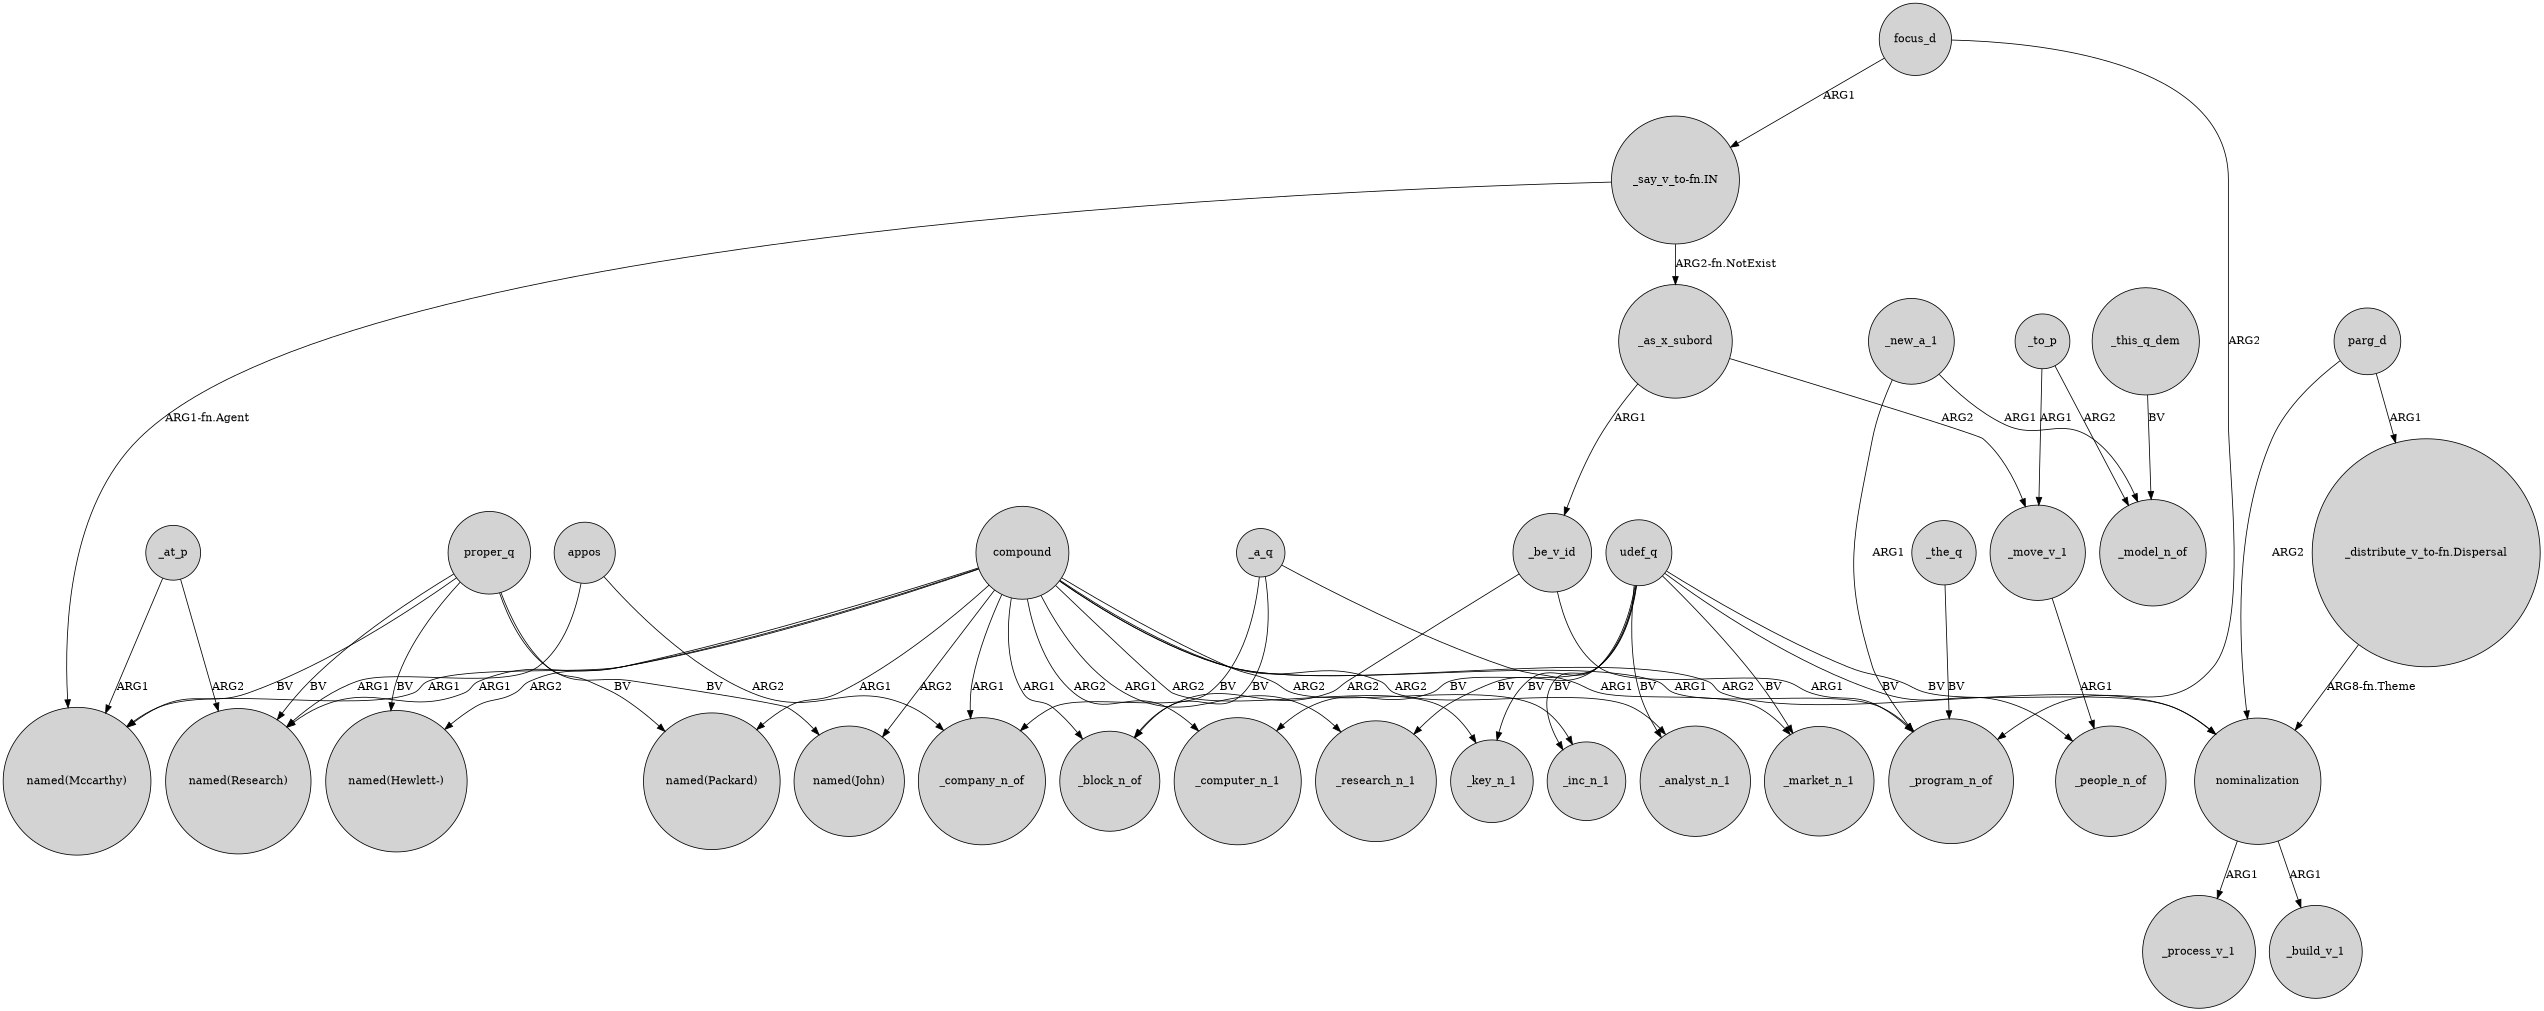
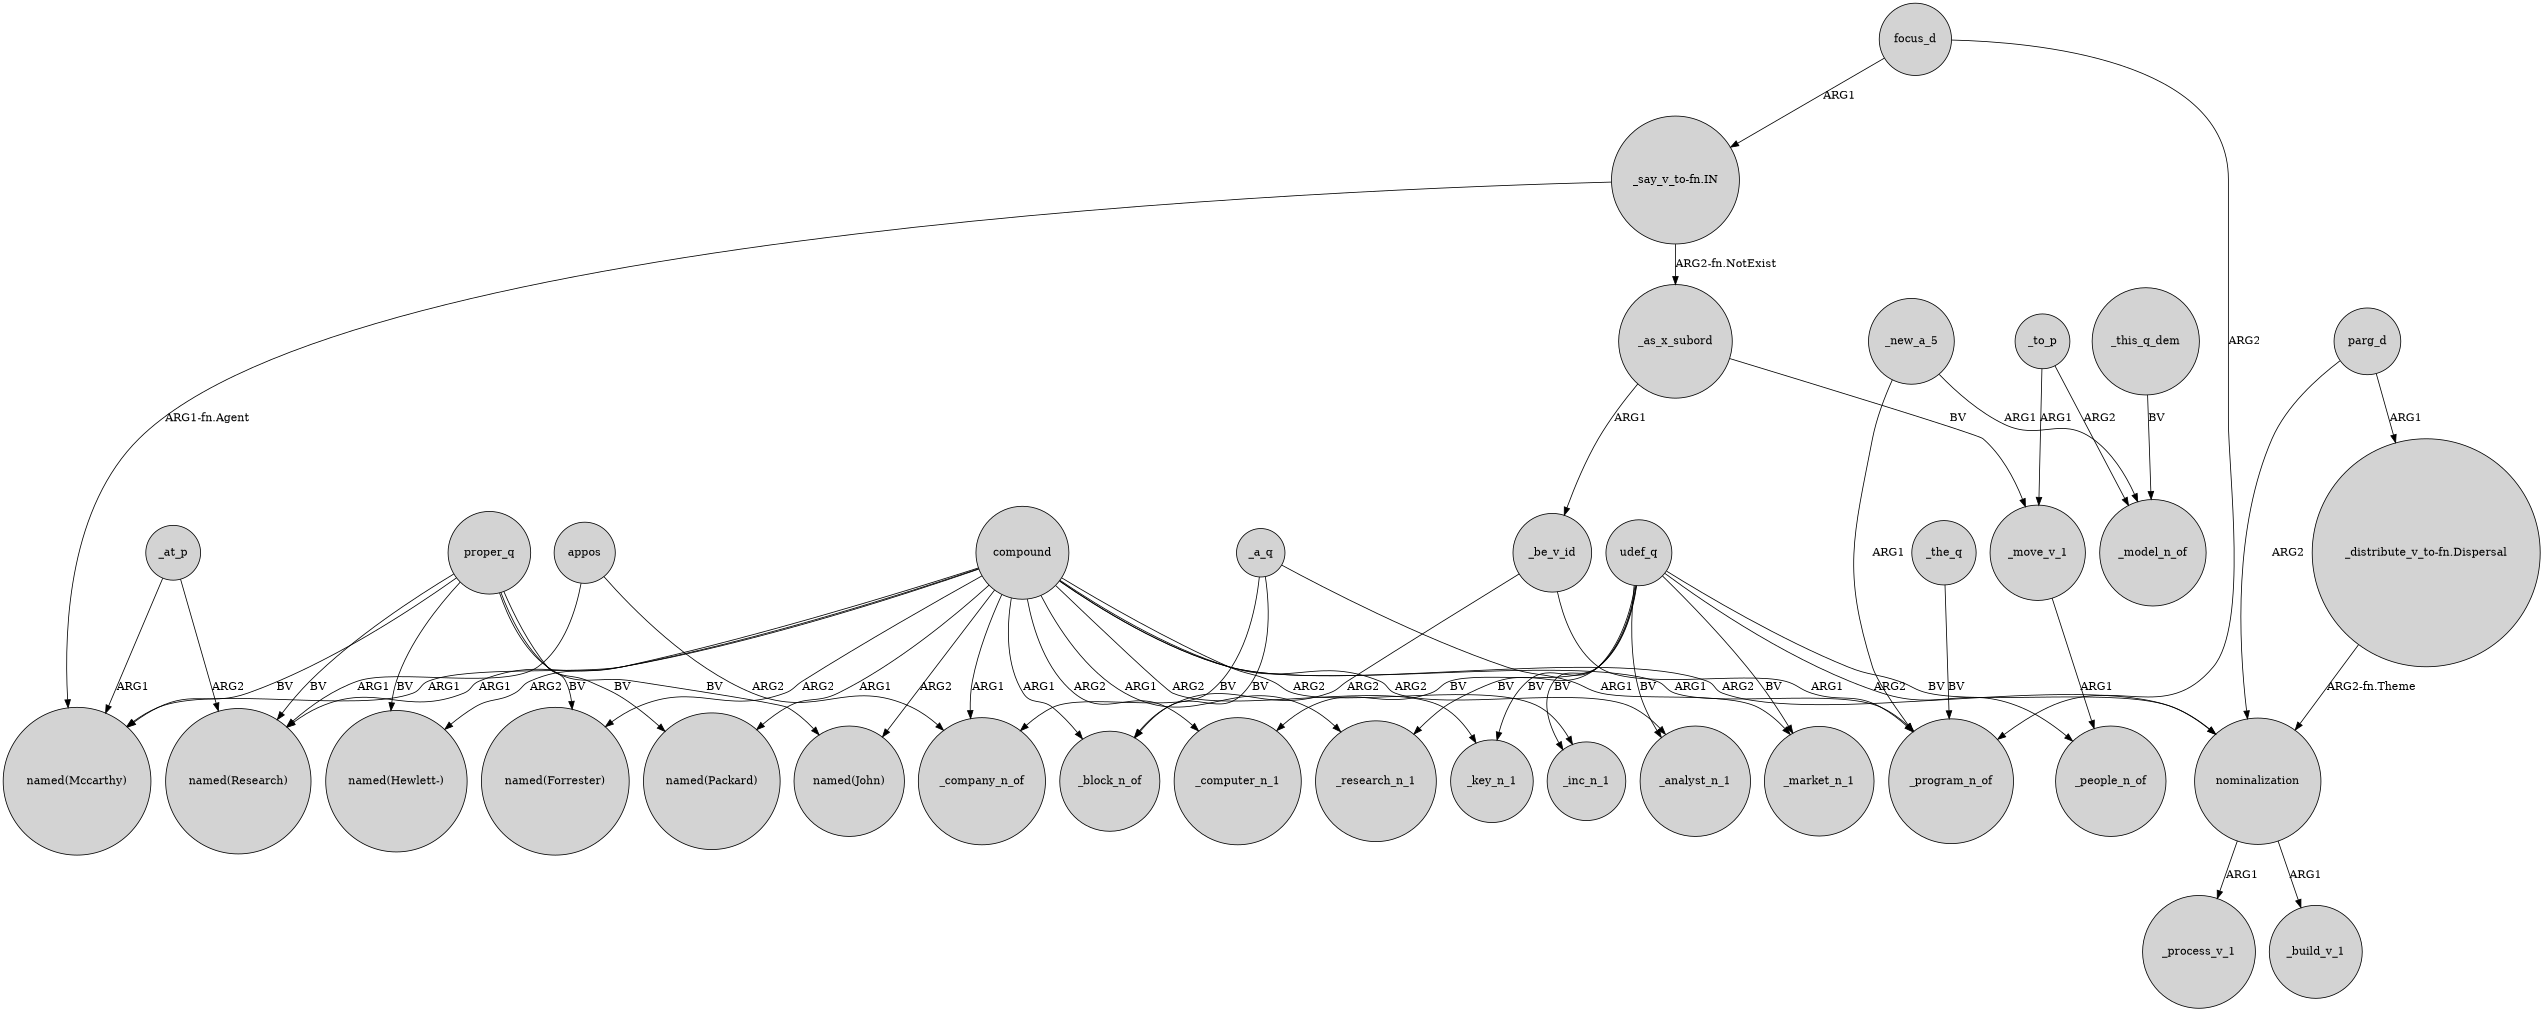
node "_new_a_1": label "_new_a_1" -> "_new_a_5"
edge "_as_x_subord" -> "_move_v_1": label "ARG2" -> "BV"
edge "udef_q" -> "_people_n_of": label "BV" -> "ARG2"
edge "_distribute_v_to-fn.Dispersal" -> "nominalization": label "ARG8-fn.Theme" -> "ARG2-fn.Theme"
node "named(Forrester)": added
